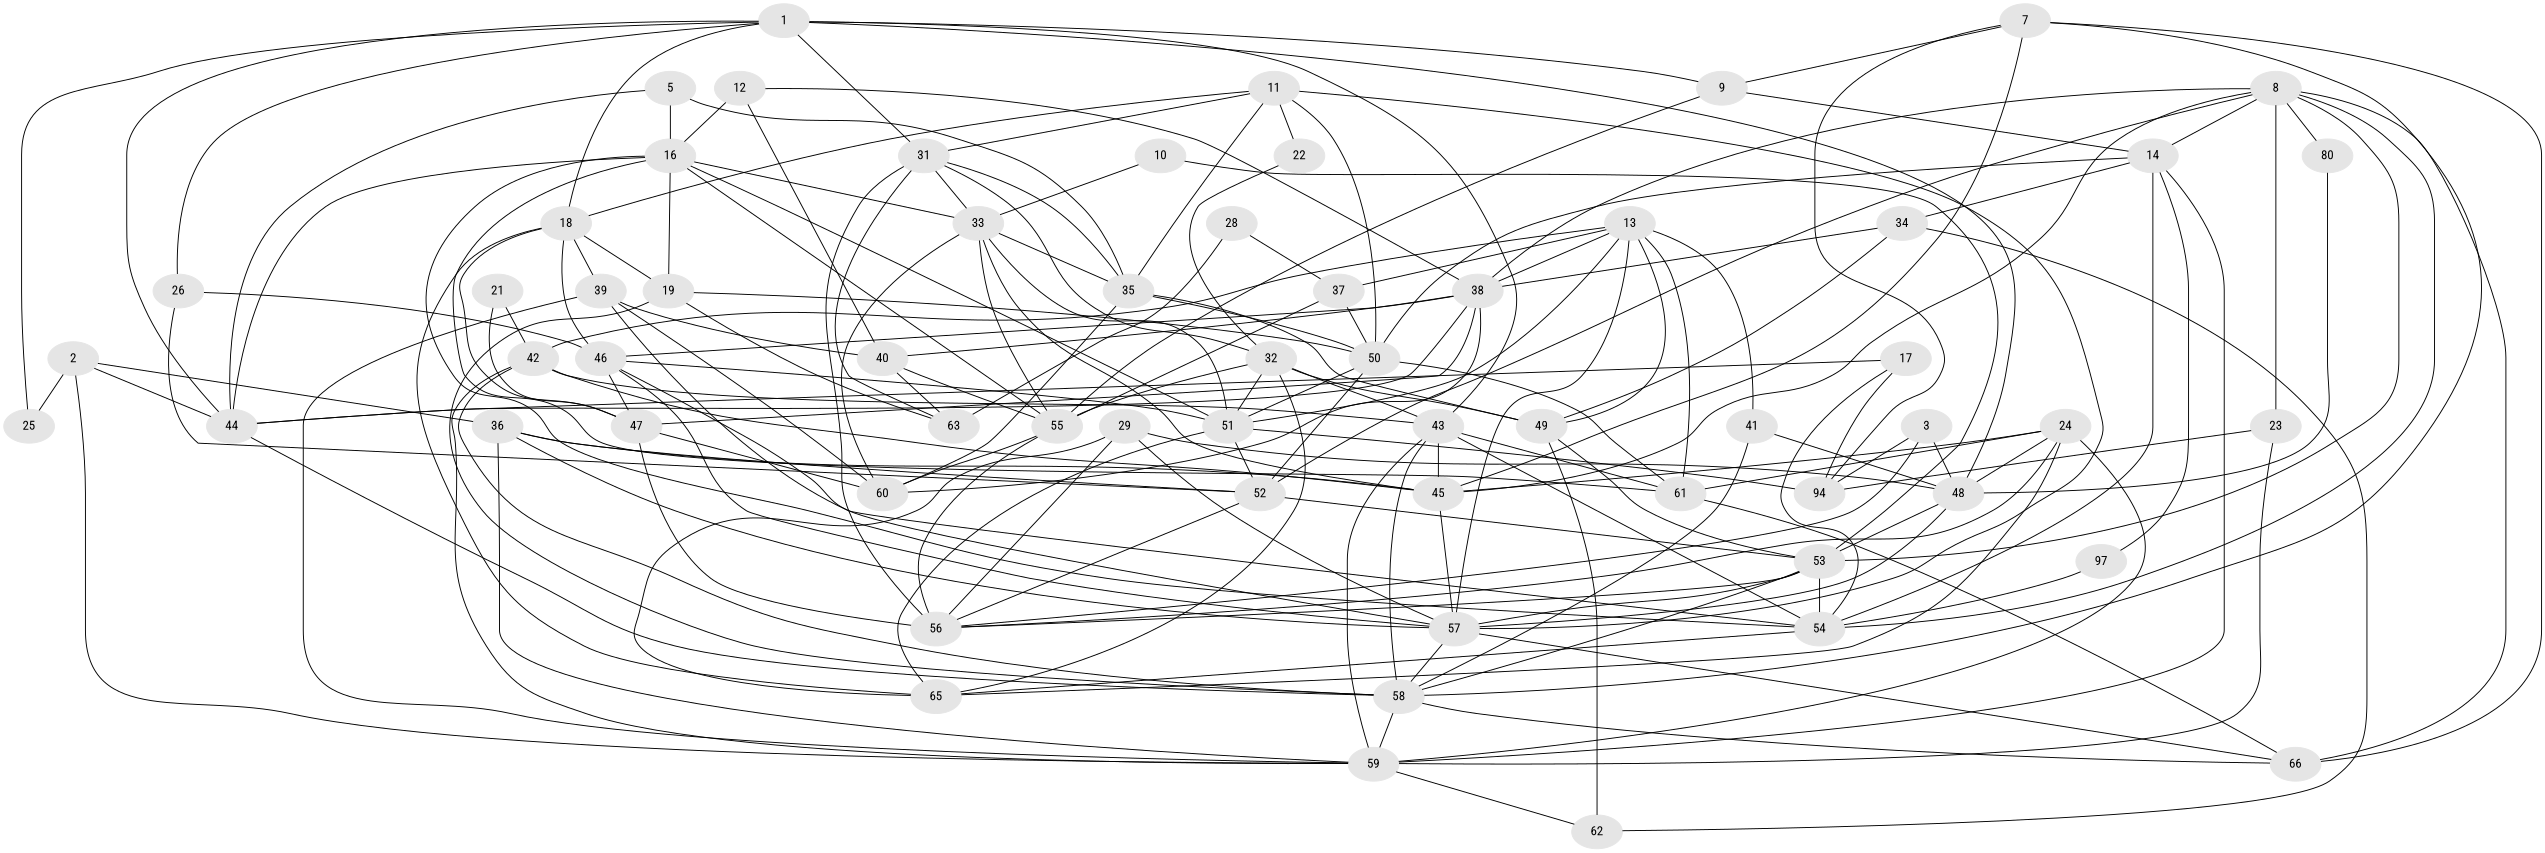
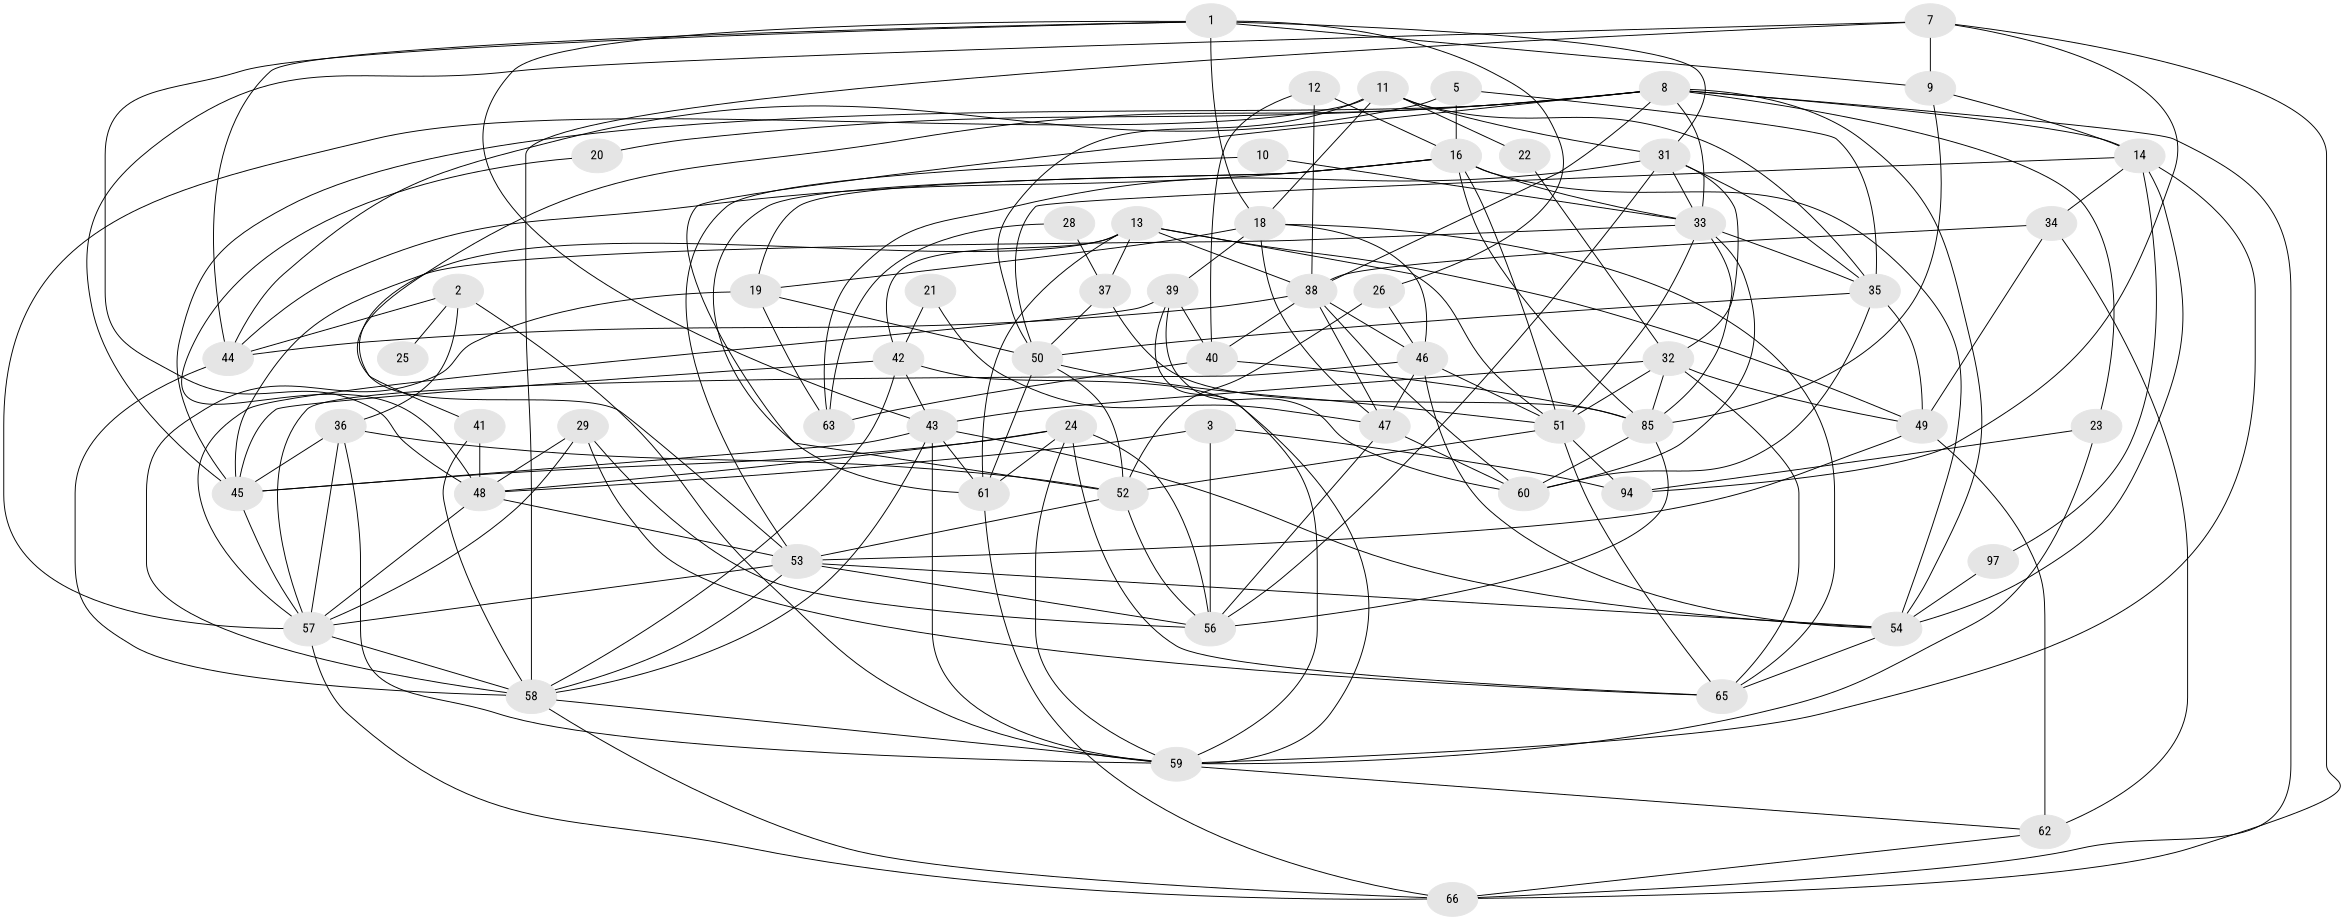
edge "1" -- "25": removed
edge "8" -- "33": added
node "80": label "80" -> "20"
node "17": removed
edge "13" -- "57": removed
node "55": label "55" -> "85"
edge "62" -- "66": added
